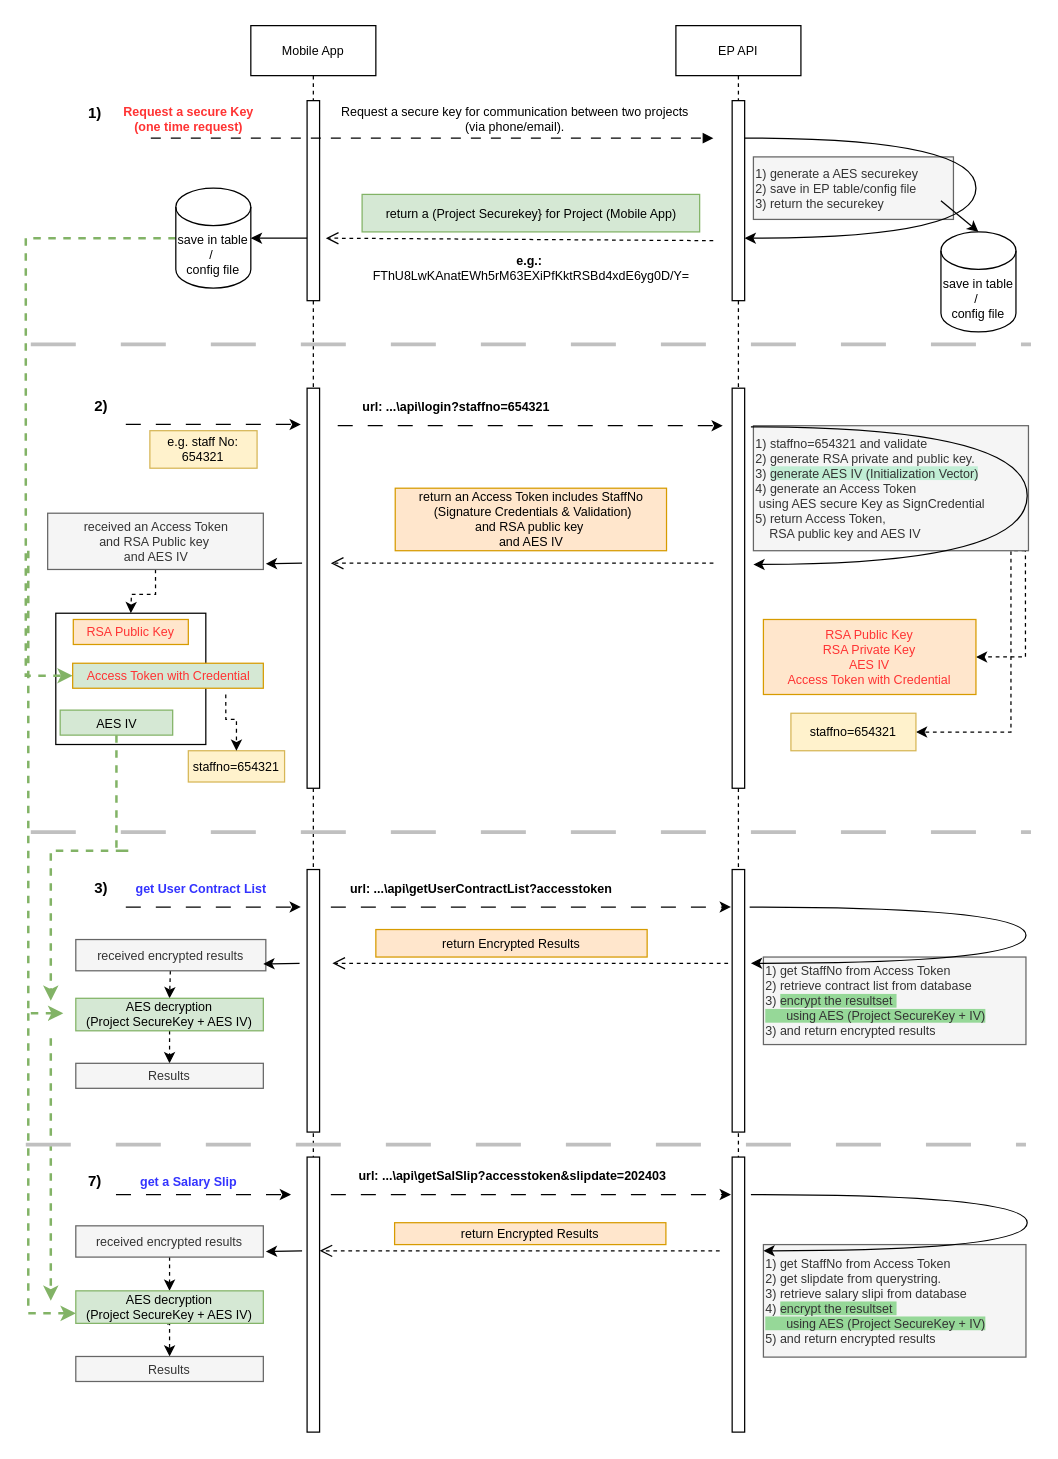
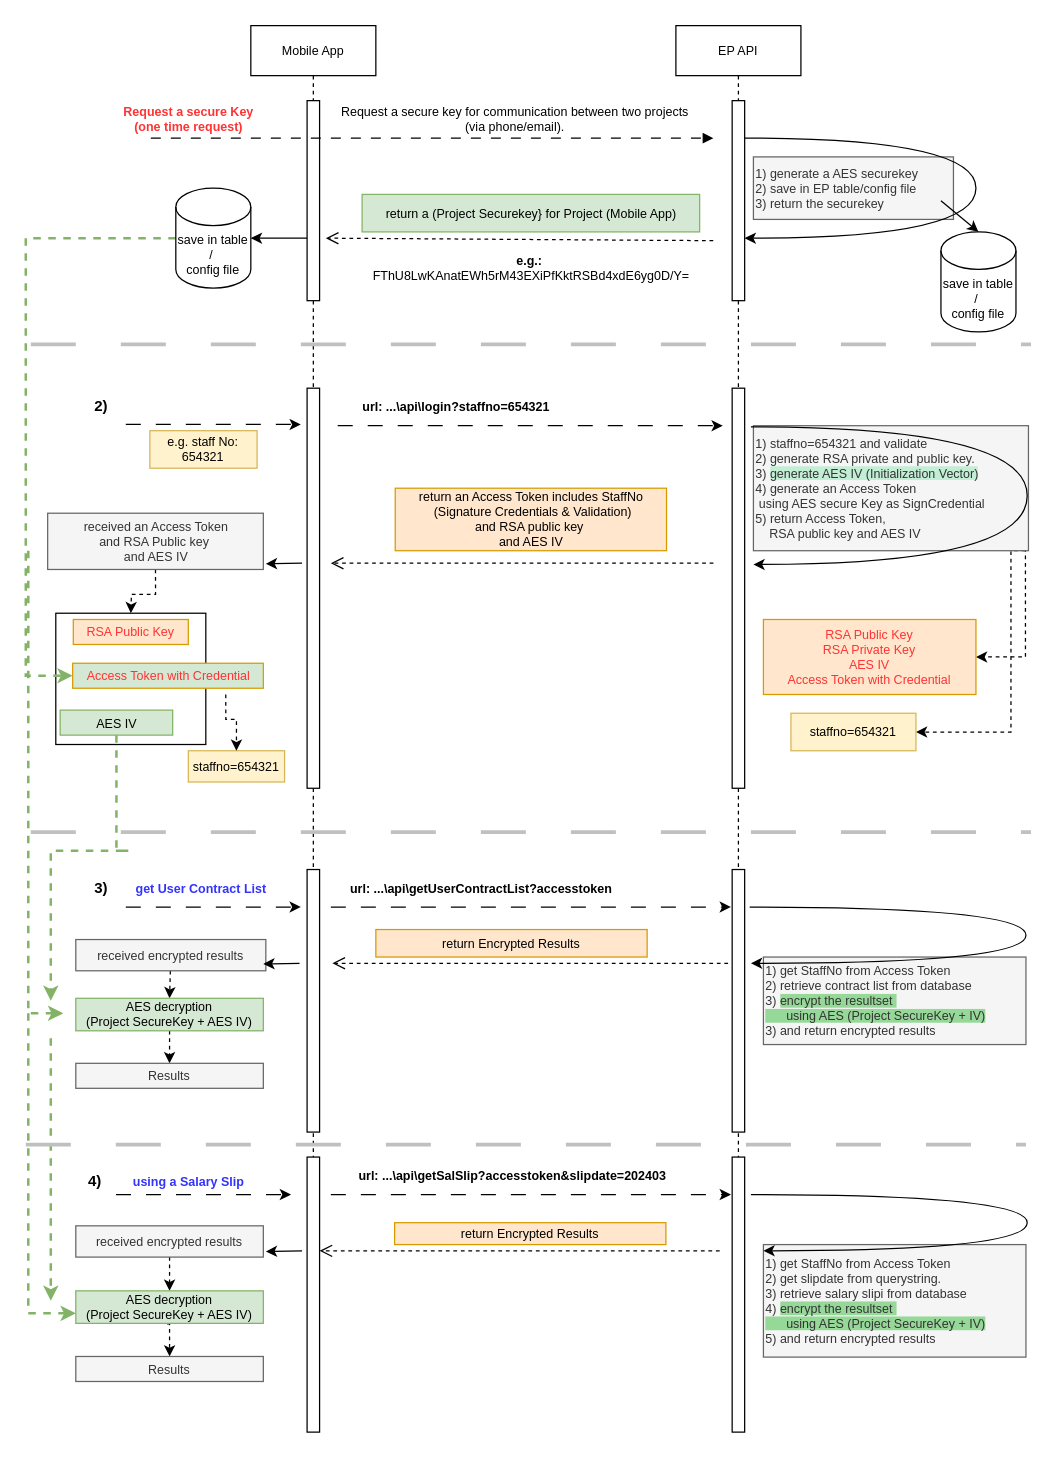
node "1)": removed
node "e.g.: FThU8LwKAnatEWh5rM63EXiPfKktRSBd4xdE6yg0D/Y=": label "e.g.: FThU8LwKAnatEWh5rM63EXiPfKktRSBd4xdE6yg0D/Y=" -> "e.g.: FThU8LwKAnatEWh5rM43EXiPfKktRSBd4xdE6yg0D/Y="
node "7)": label "7)" -> "4)"
node "get a Salary Slip": label "get a Salary Slip" -> "using a Salary Slip"
